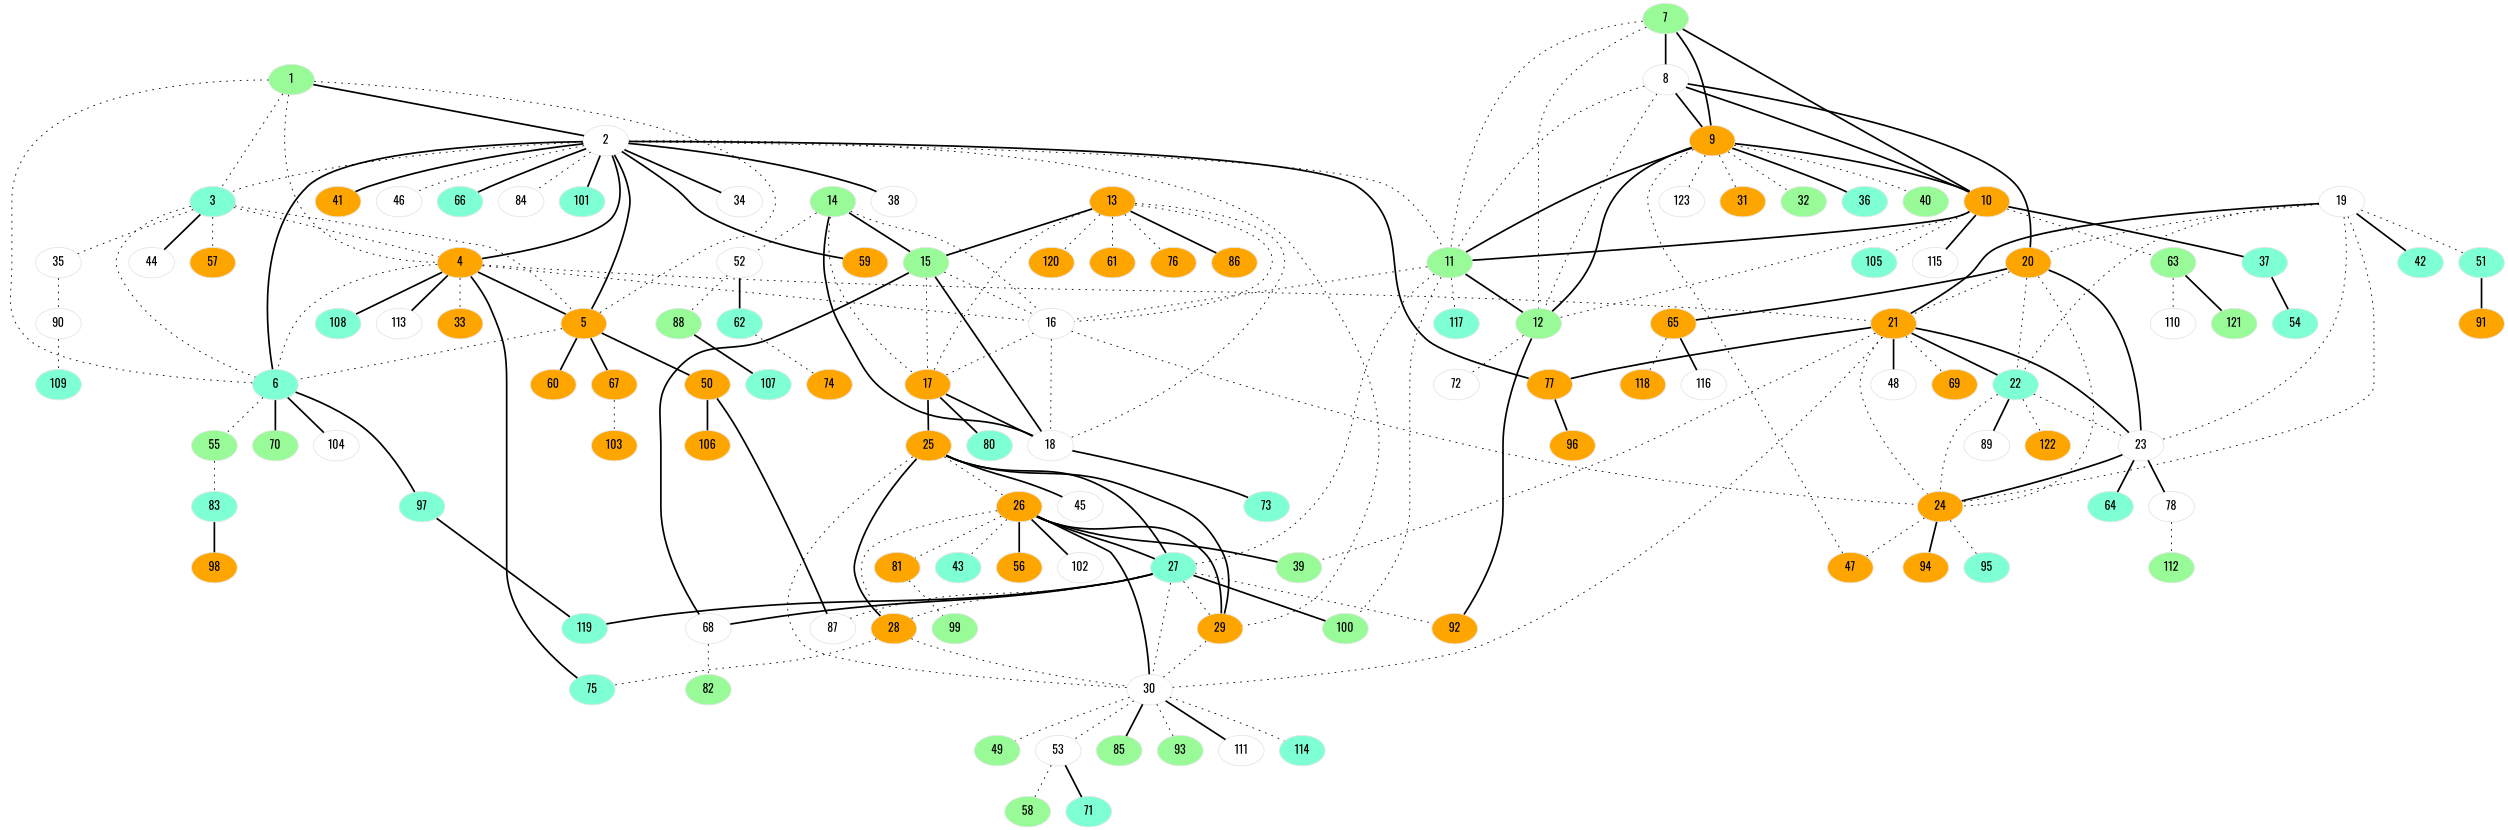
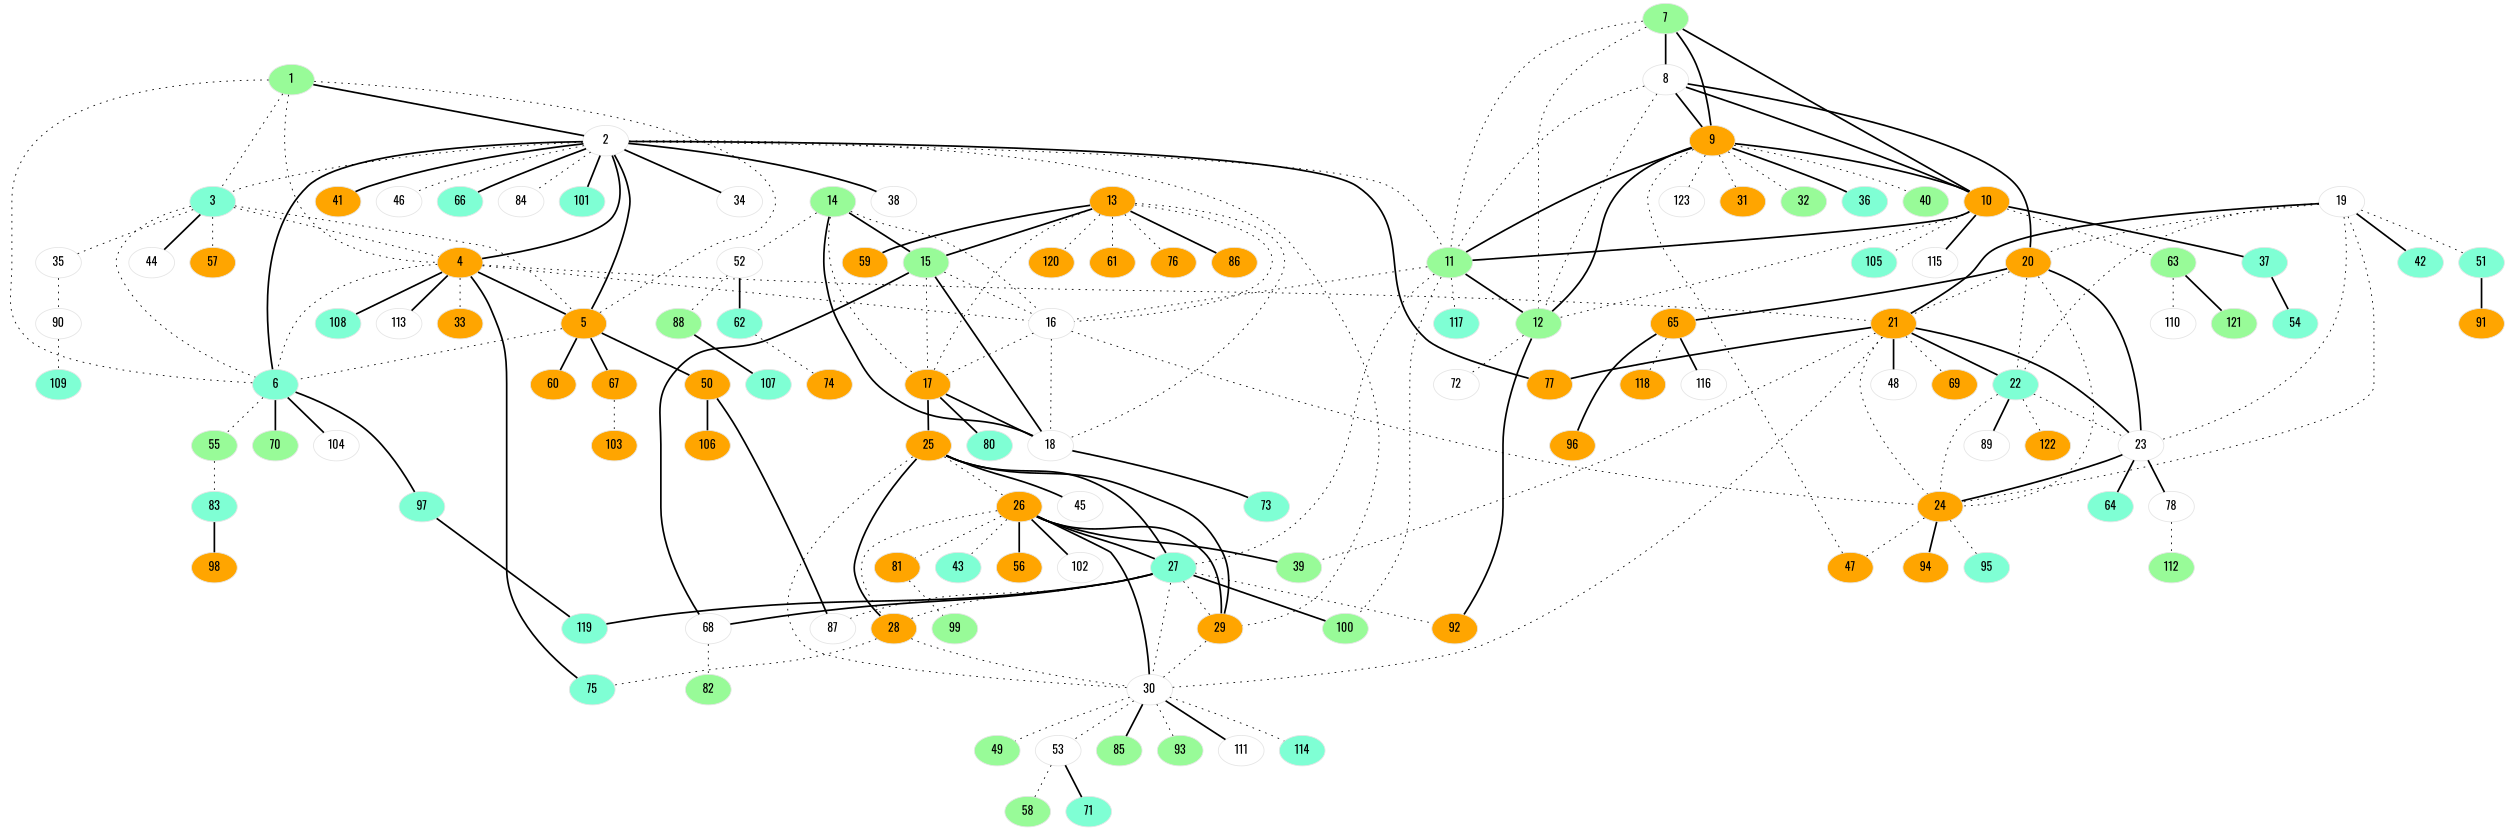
edge "2" -- "59": now "13" -- "59"
edge "77" -- "96": now "65" -- "96"
